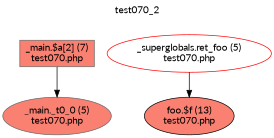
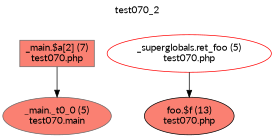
node "_main._t0_0 (5) test070.php": label "_main._t0_0 (5) test070.php" -> "_main._t0_0 (5) test070.main"
